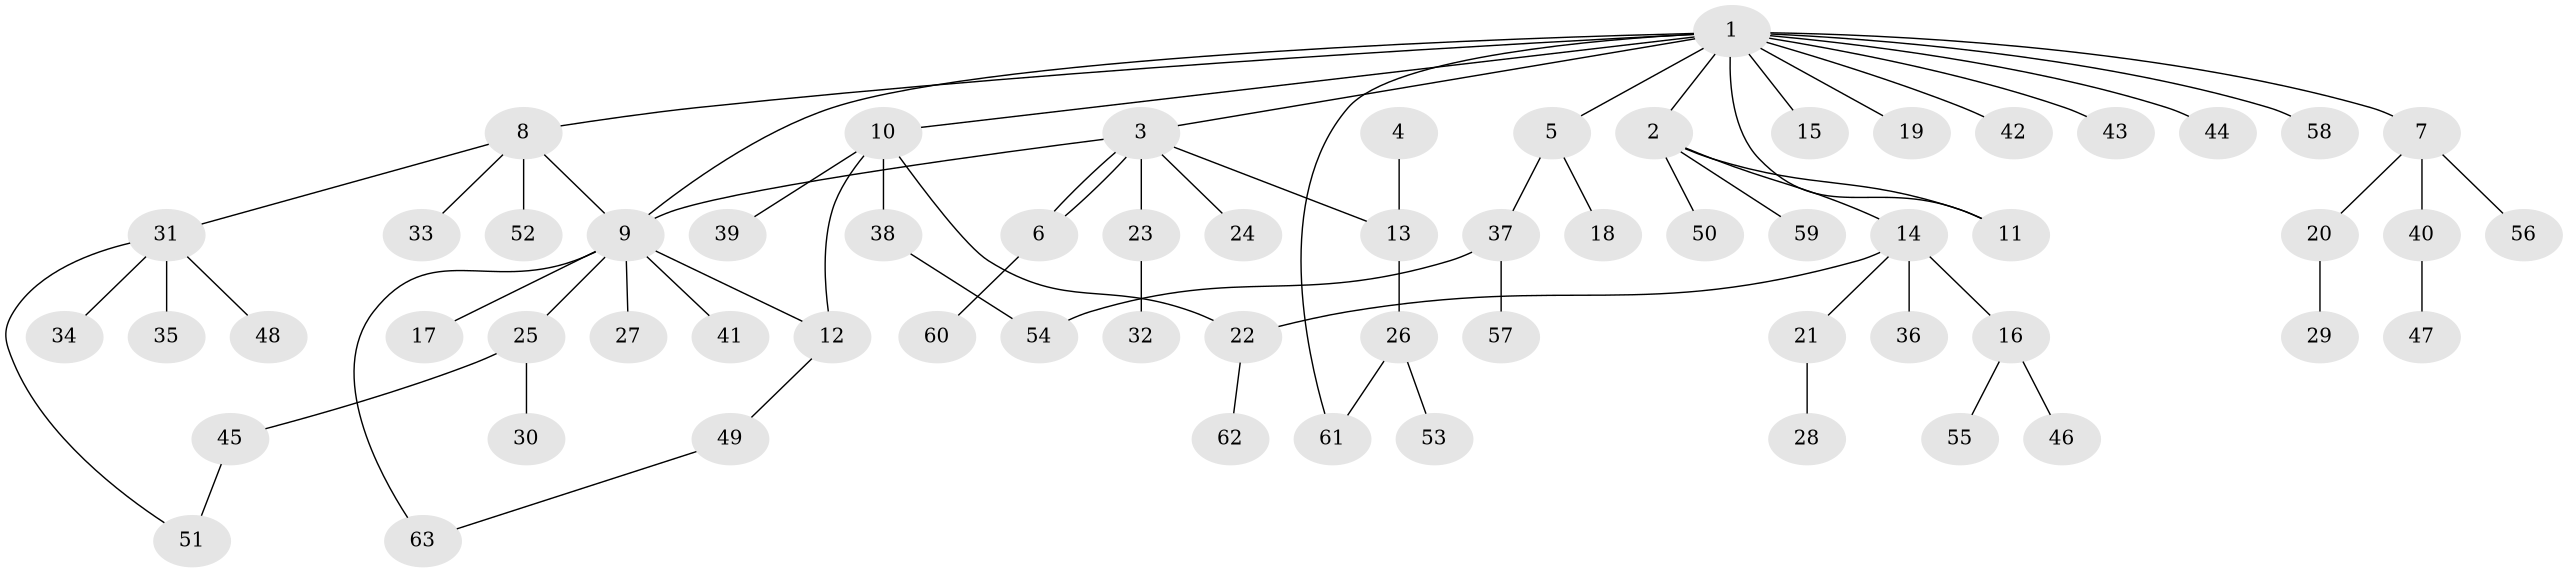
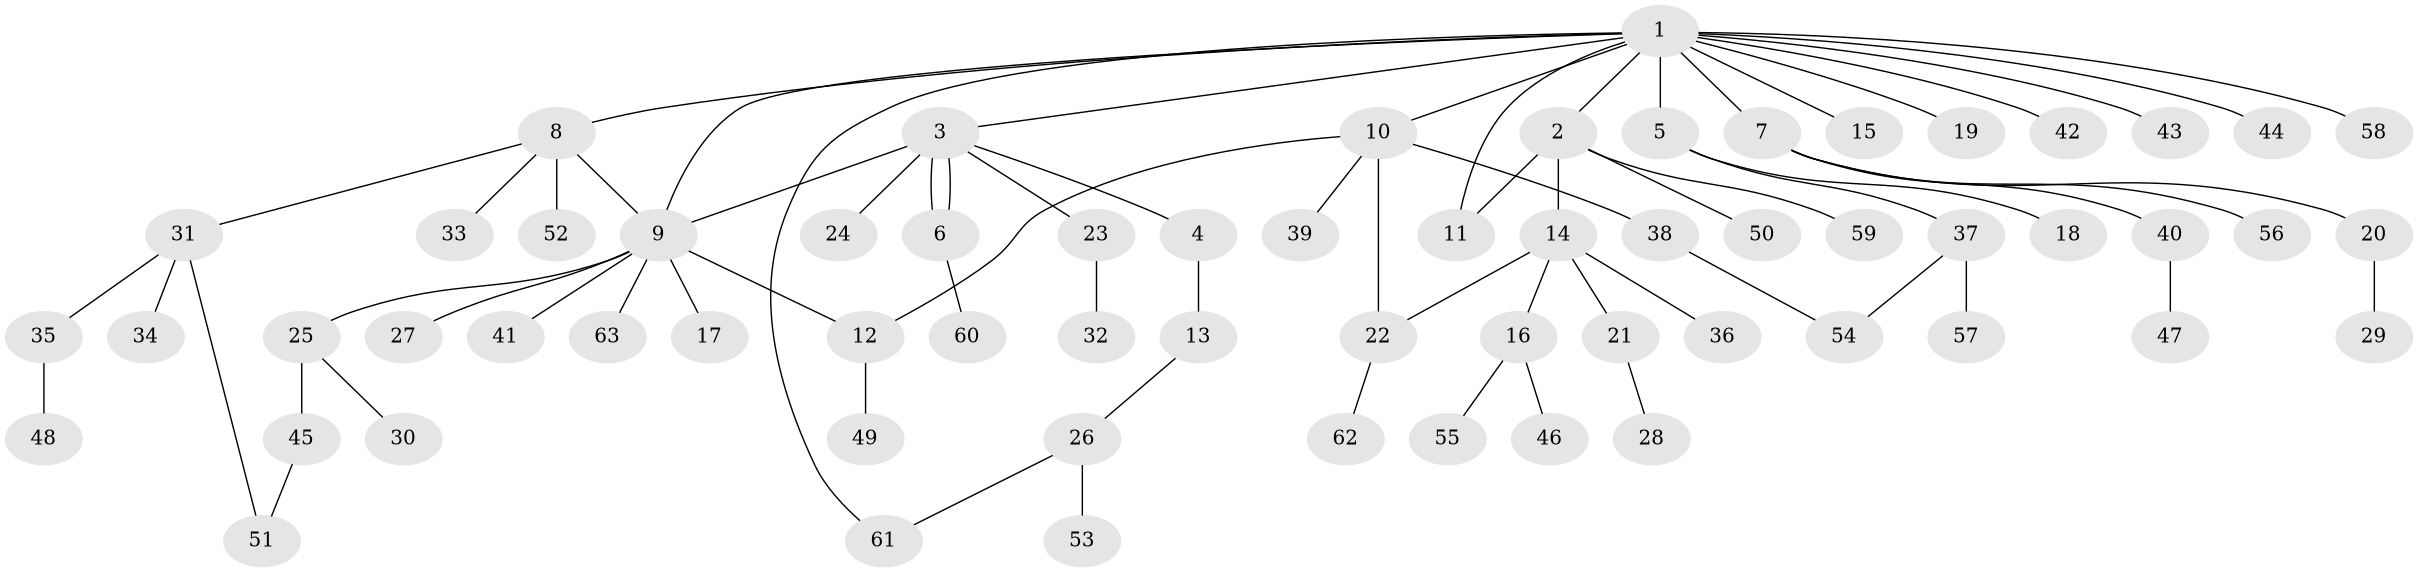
edge "3" -- "13": now "3" -- "4"
edge "31" -- "48": now "35" -- "48"
edge "49" -- "63": removed
